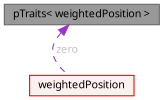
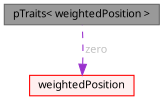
edge "weightedPosition" -> "pTraits< weightedPosition >": reversed
